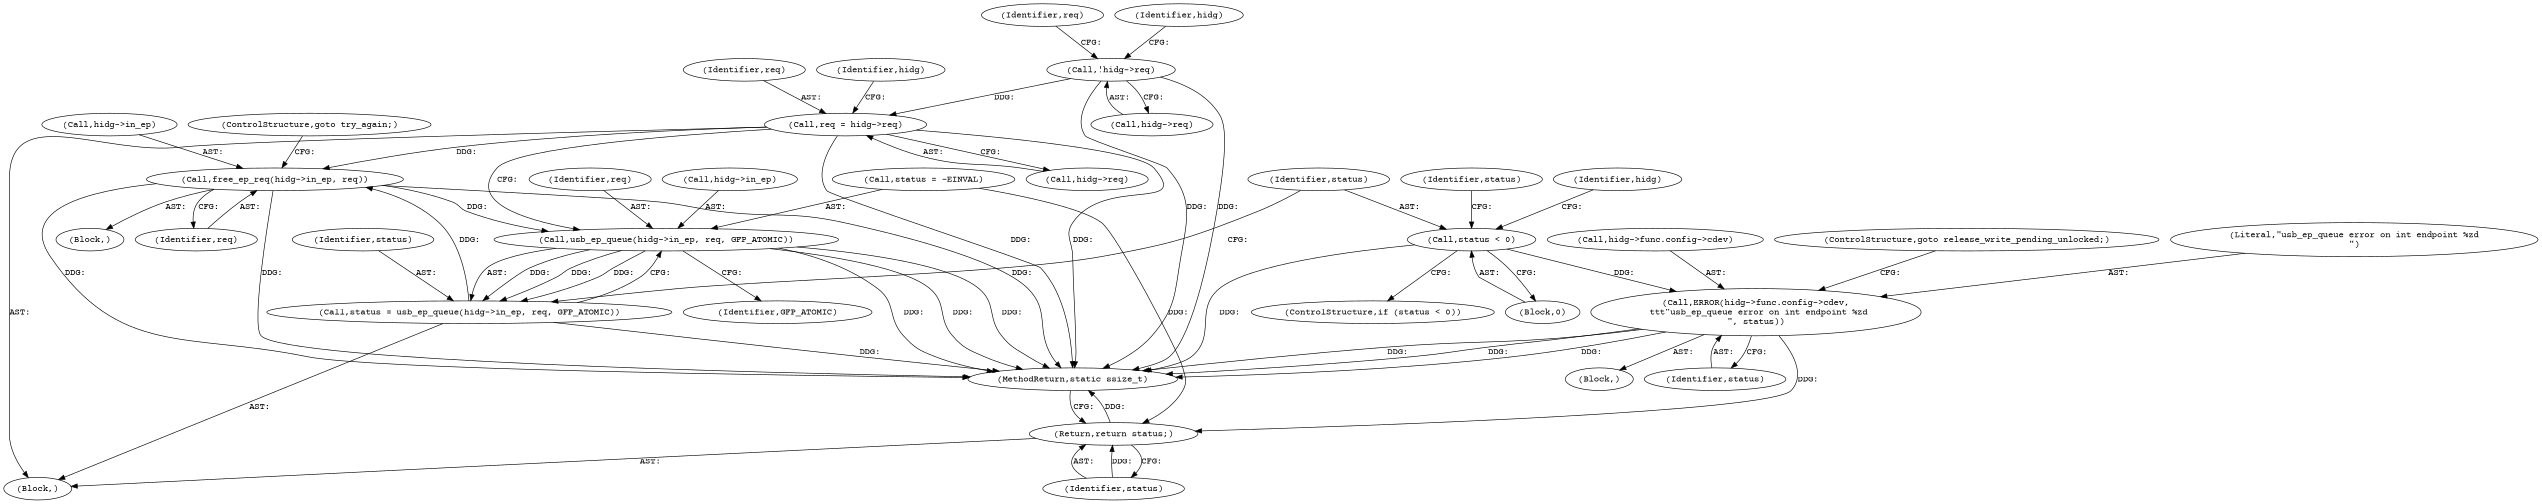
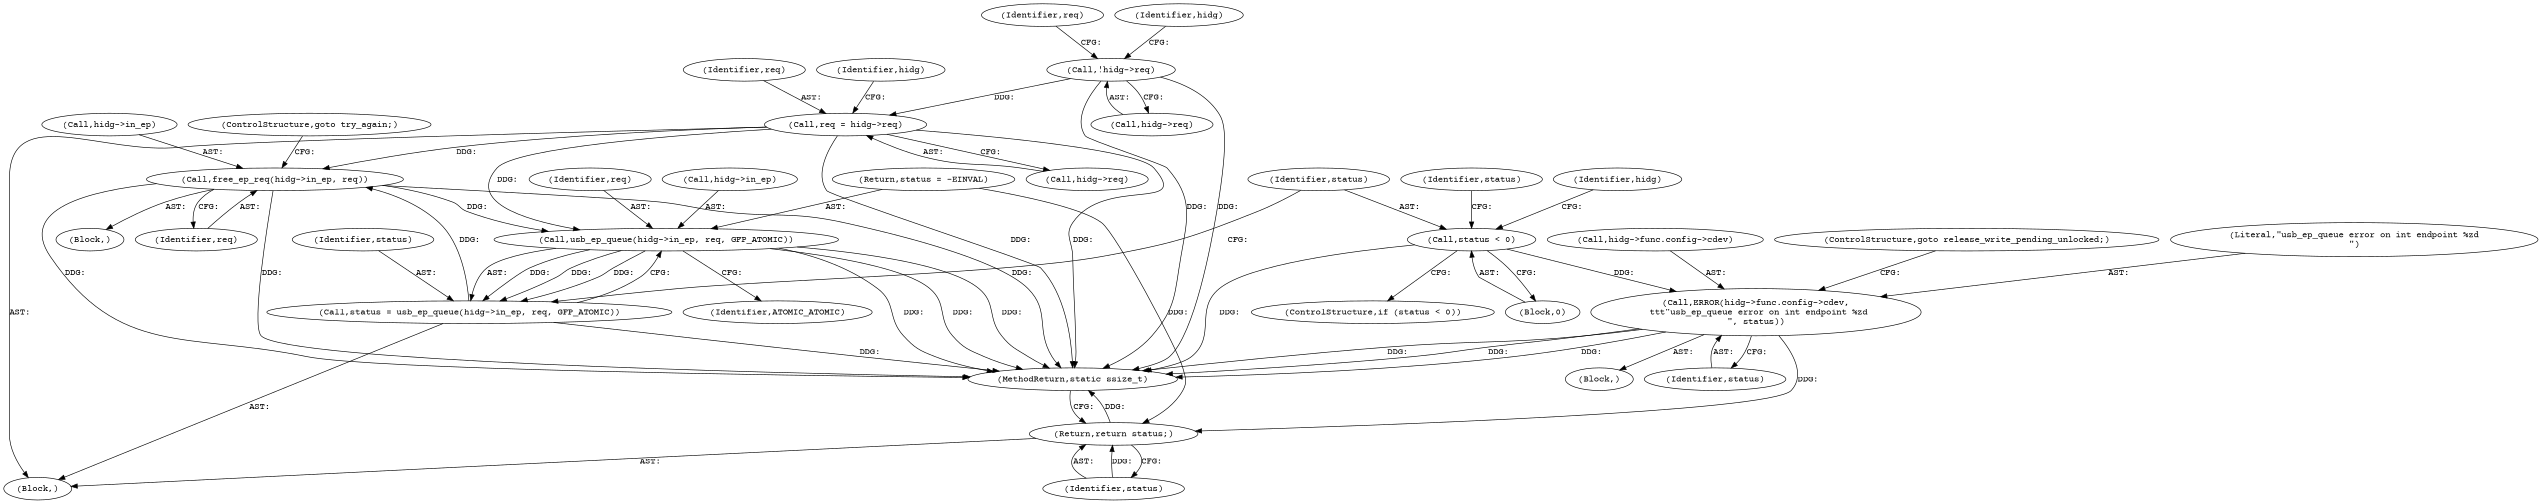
edge "(Call,req = hidg->req)" -> "(Call,usb_ep_queue(hidg->in_ep, req, GFP_ATOMIC))": label "CFG: " -> "DDG: "
node "(Call,status = -EINVAL)": label "(Call,status = -EINVAL)" -> "(Return,status = -EINVAL)"
node "(Identifier,GFP_ATOMIC)": label "(Identifier,GFP_ATOMIC)" -> "(Identifier,ATOMIC_ATOMIC)"
